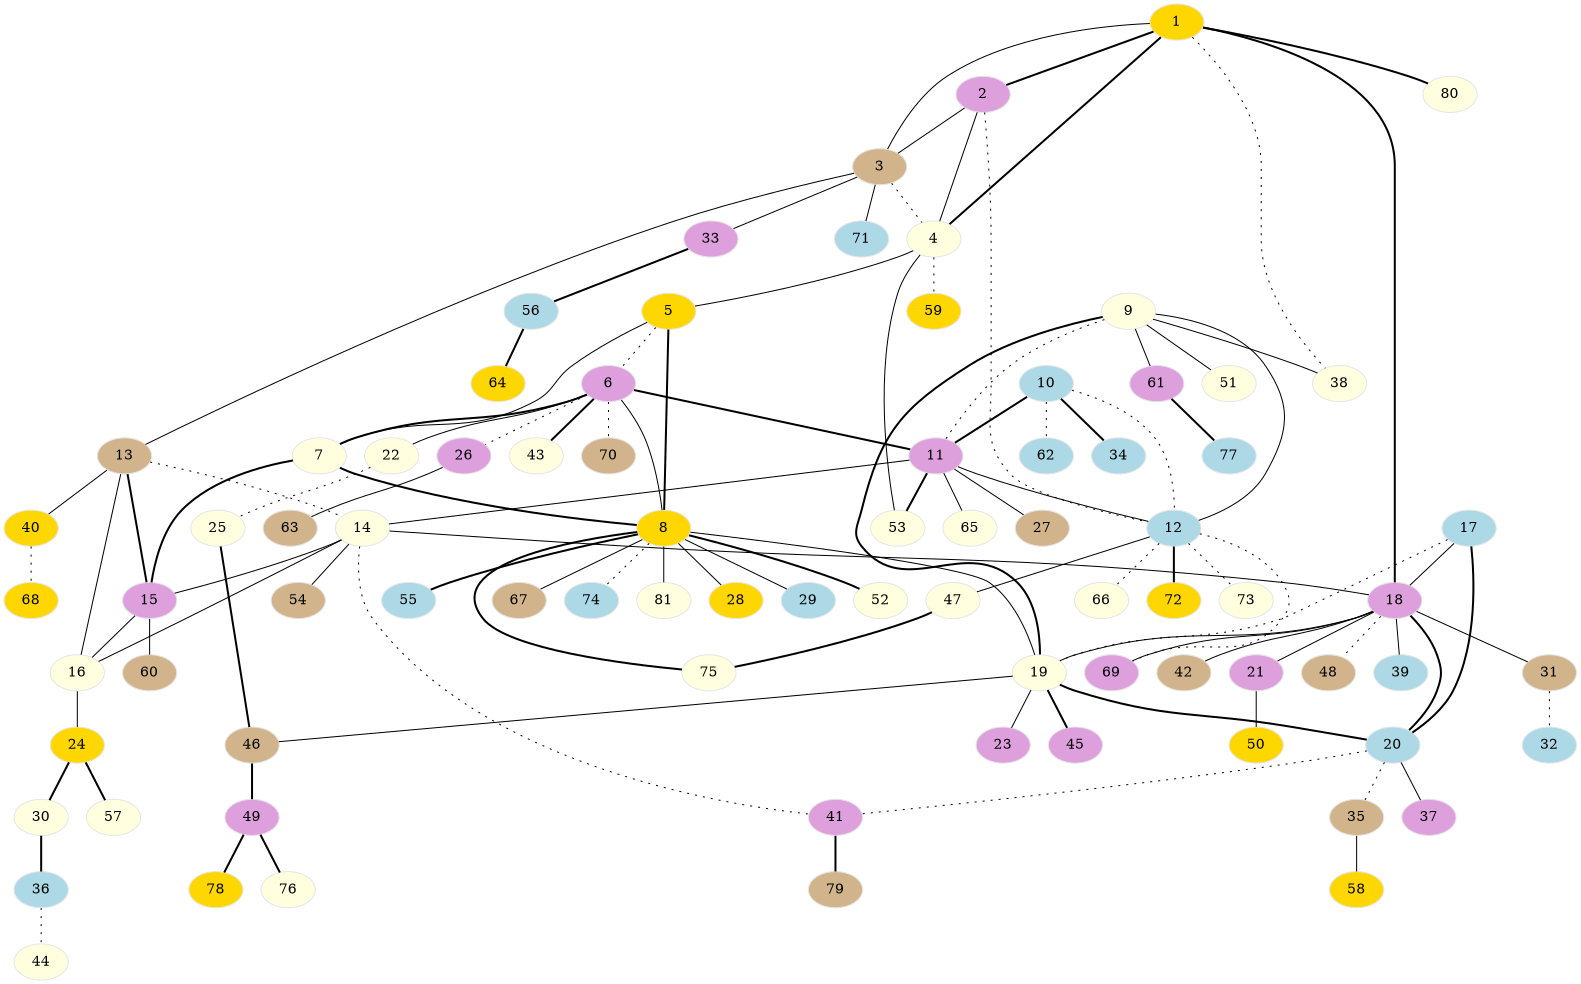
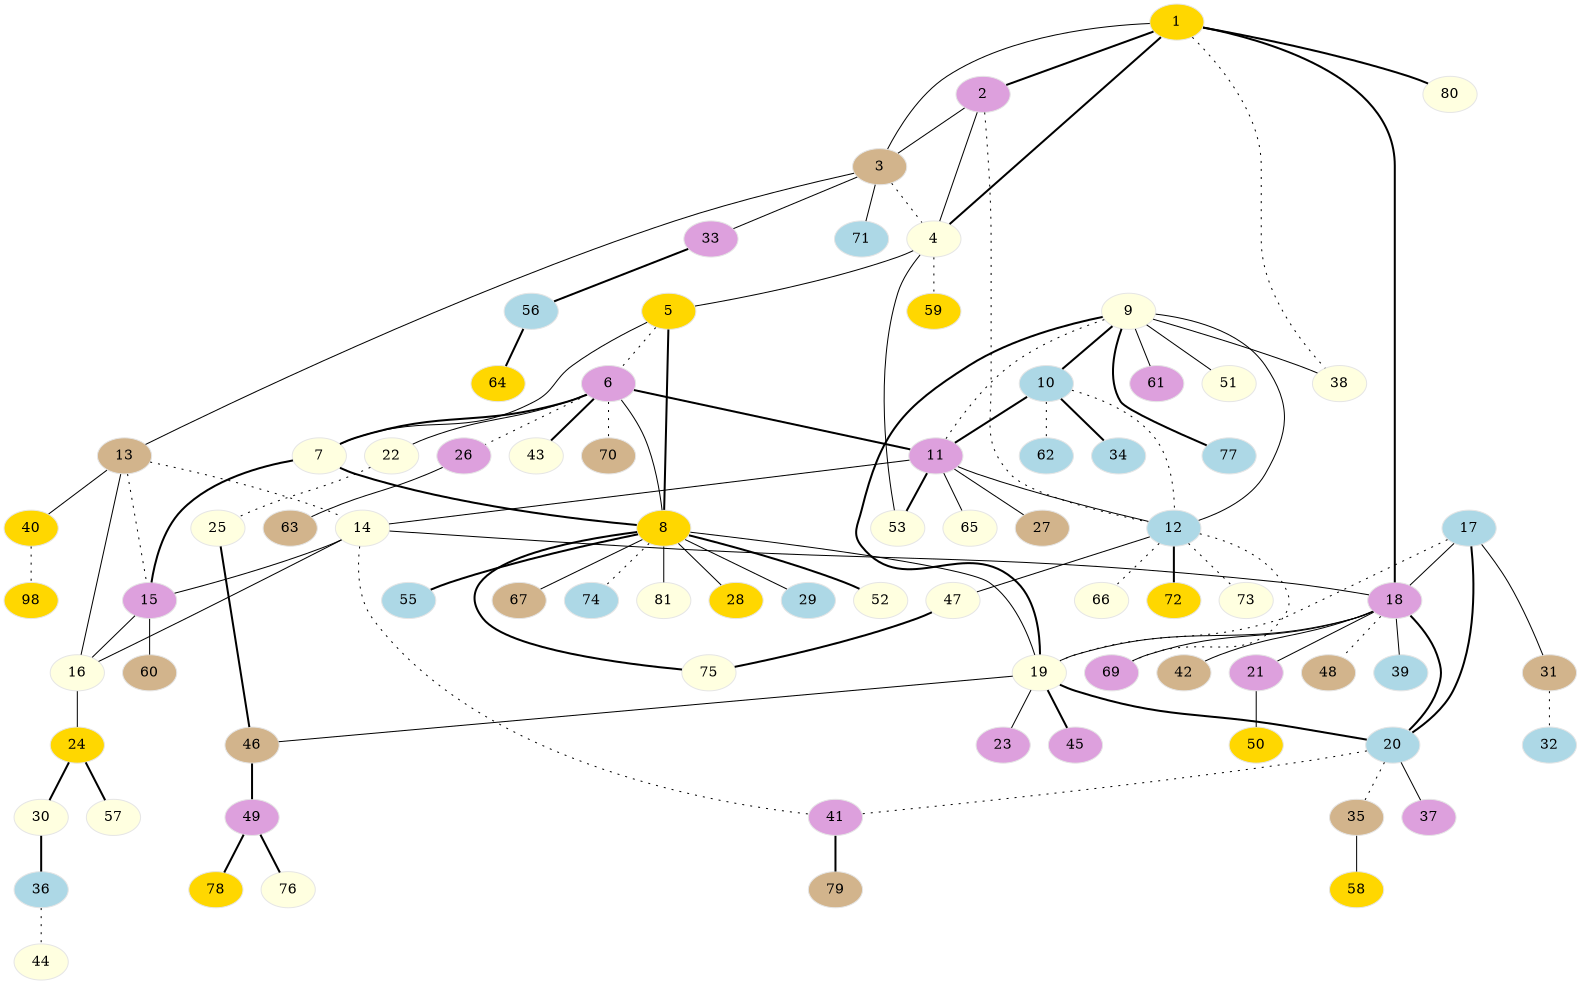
edge "9" -- "10": added
edge "61" -- "77": now "9" -- "77"
edge "13" -- "15": style bold -> dotted
node "68": label "68" -> "98"
node "54": removed
edge "18" -- "31": now "17" -- "31"
